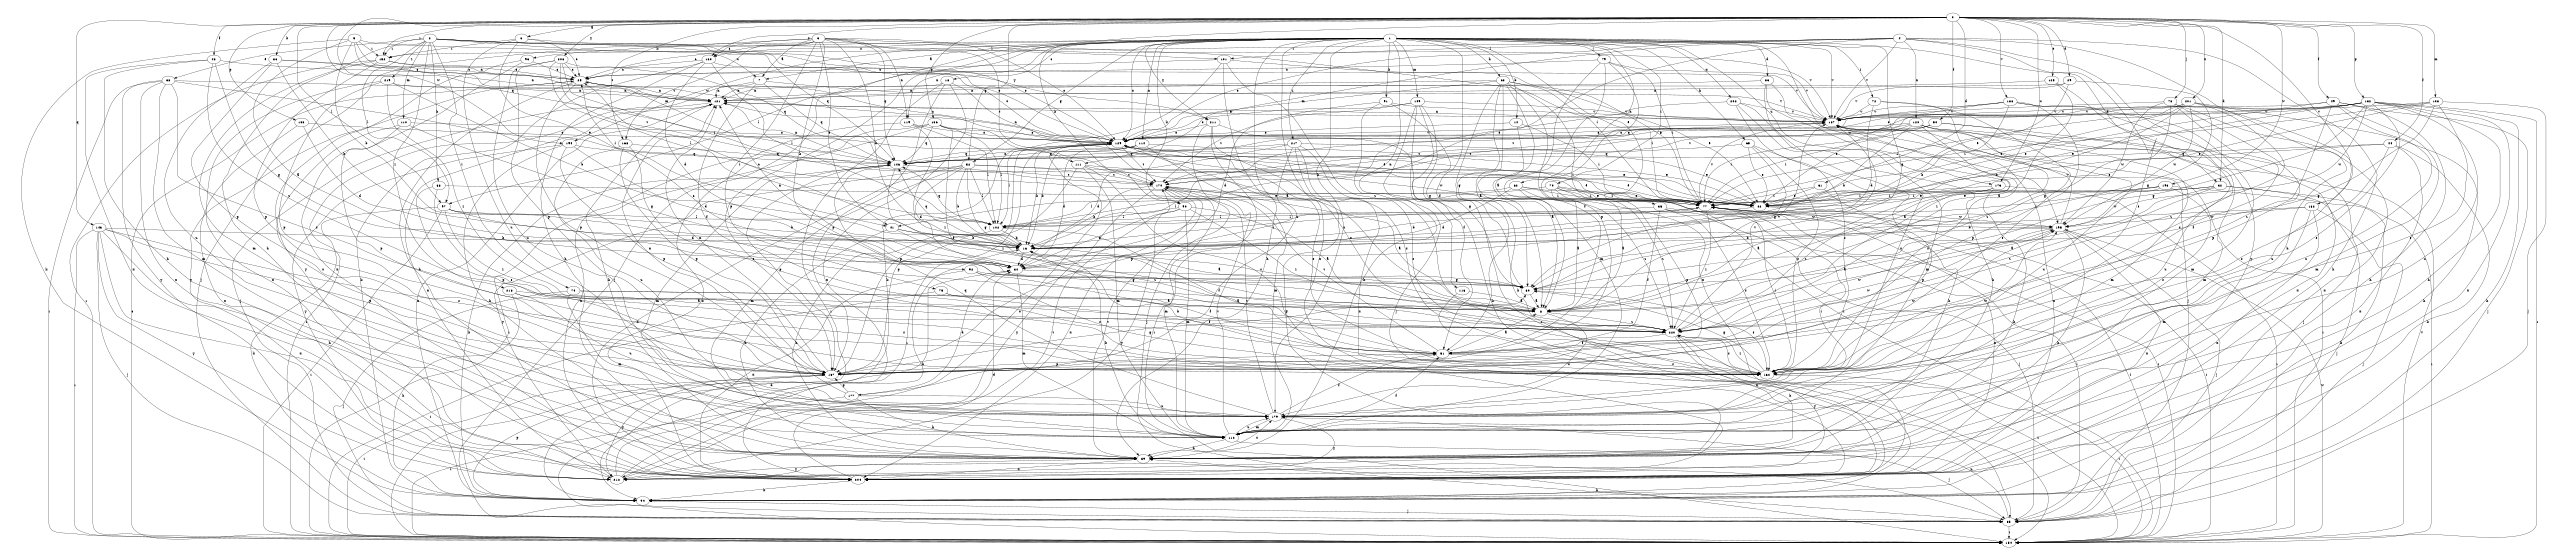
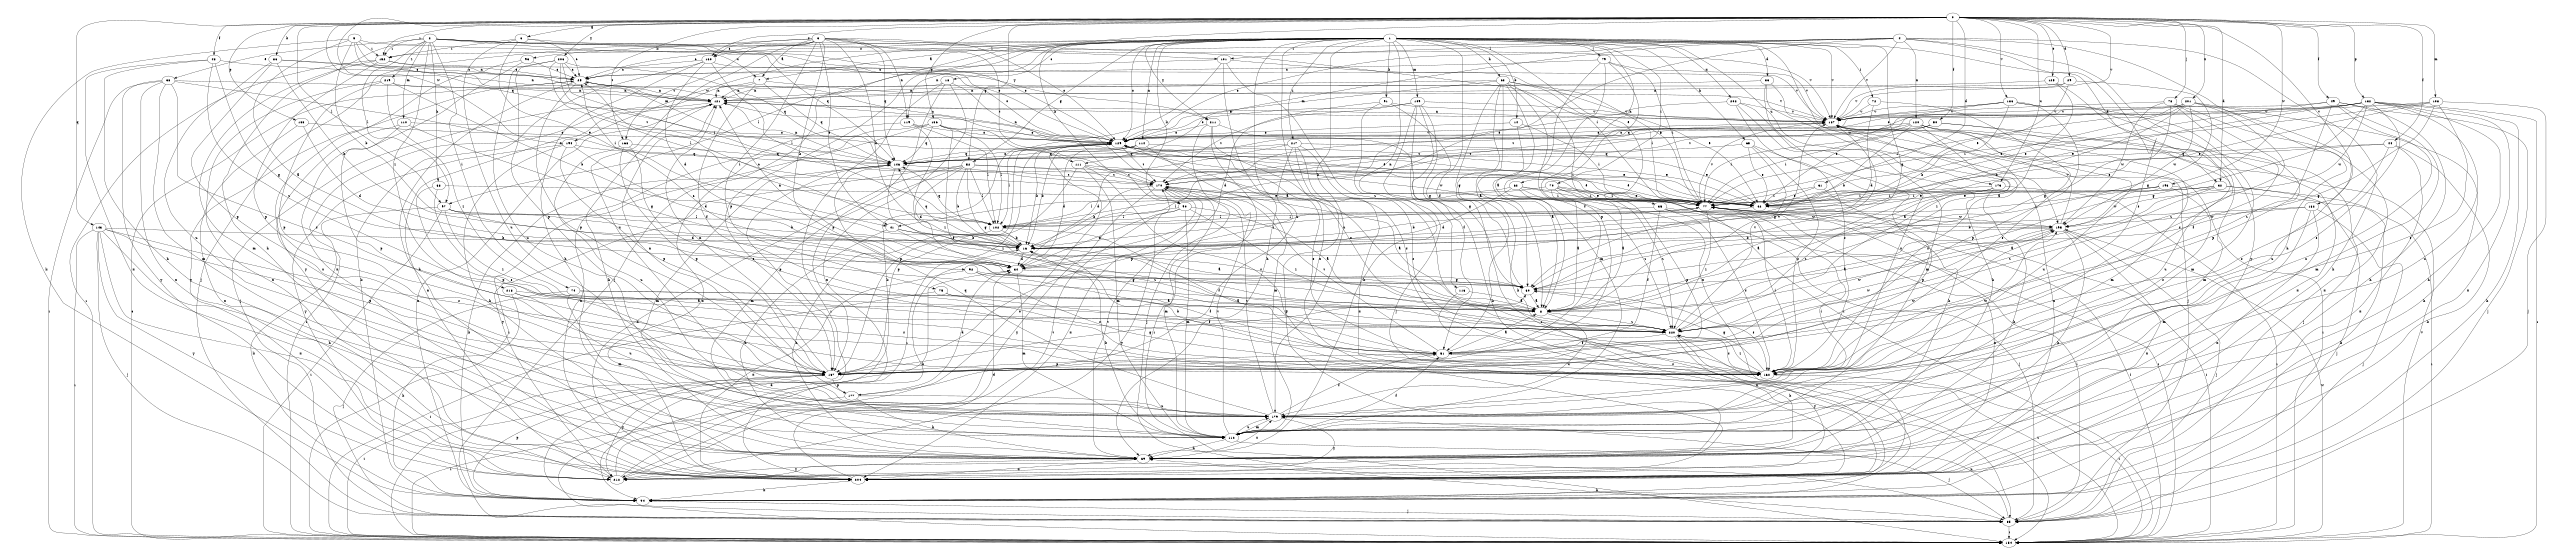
edge "132" -> "187": now "0" -> "187"
edge "72" -> "220": removed, label "z"
edge "3" -> "179": added, label "u"
edge "177" -> "137": reversed
